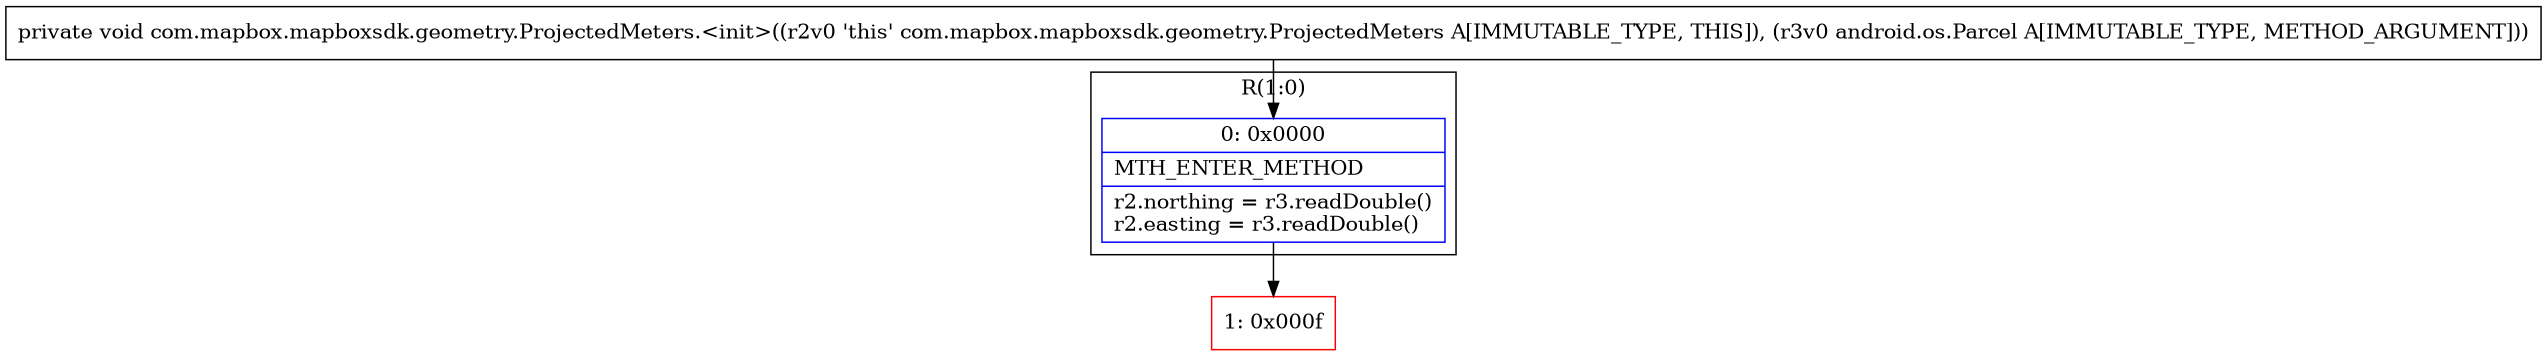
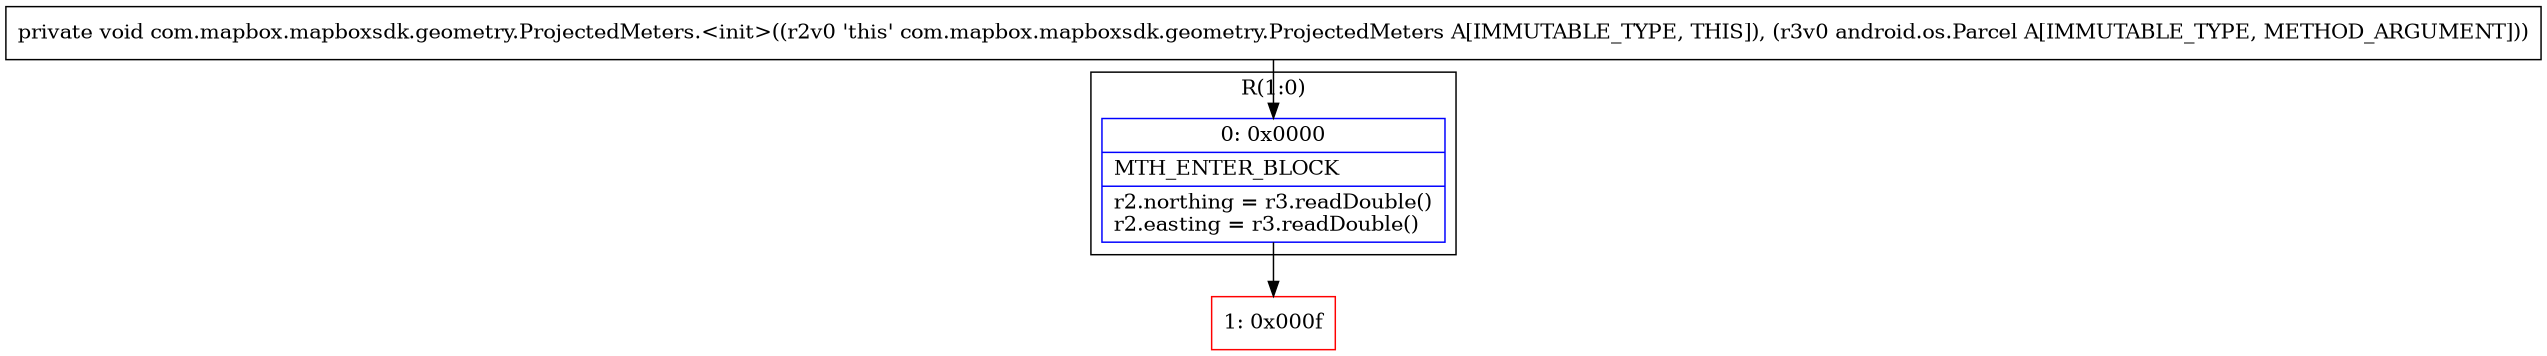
node "0: 0x0000": text "MTH_ENTER_METHOD" -> "MTH_ENTER_BLOCK"
